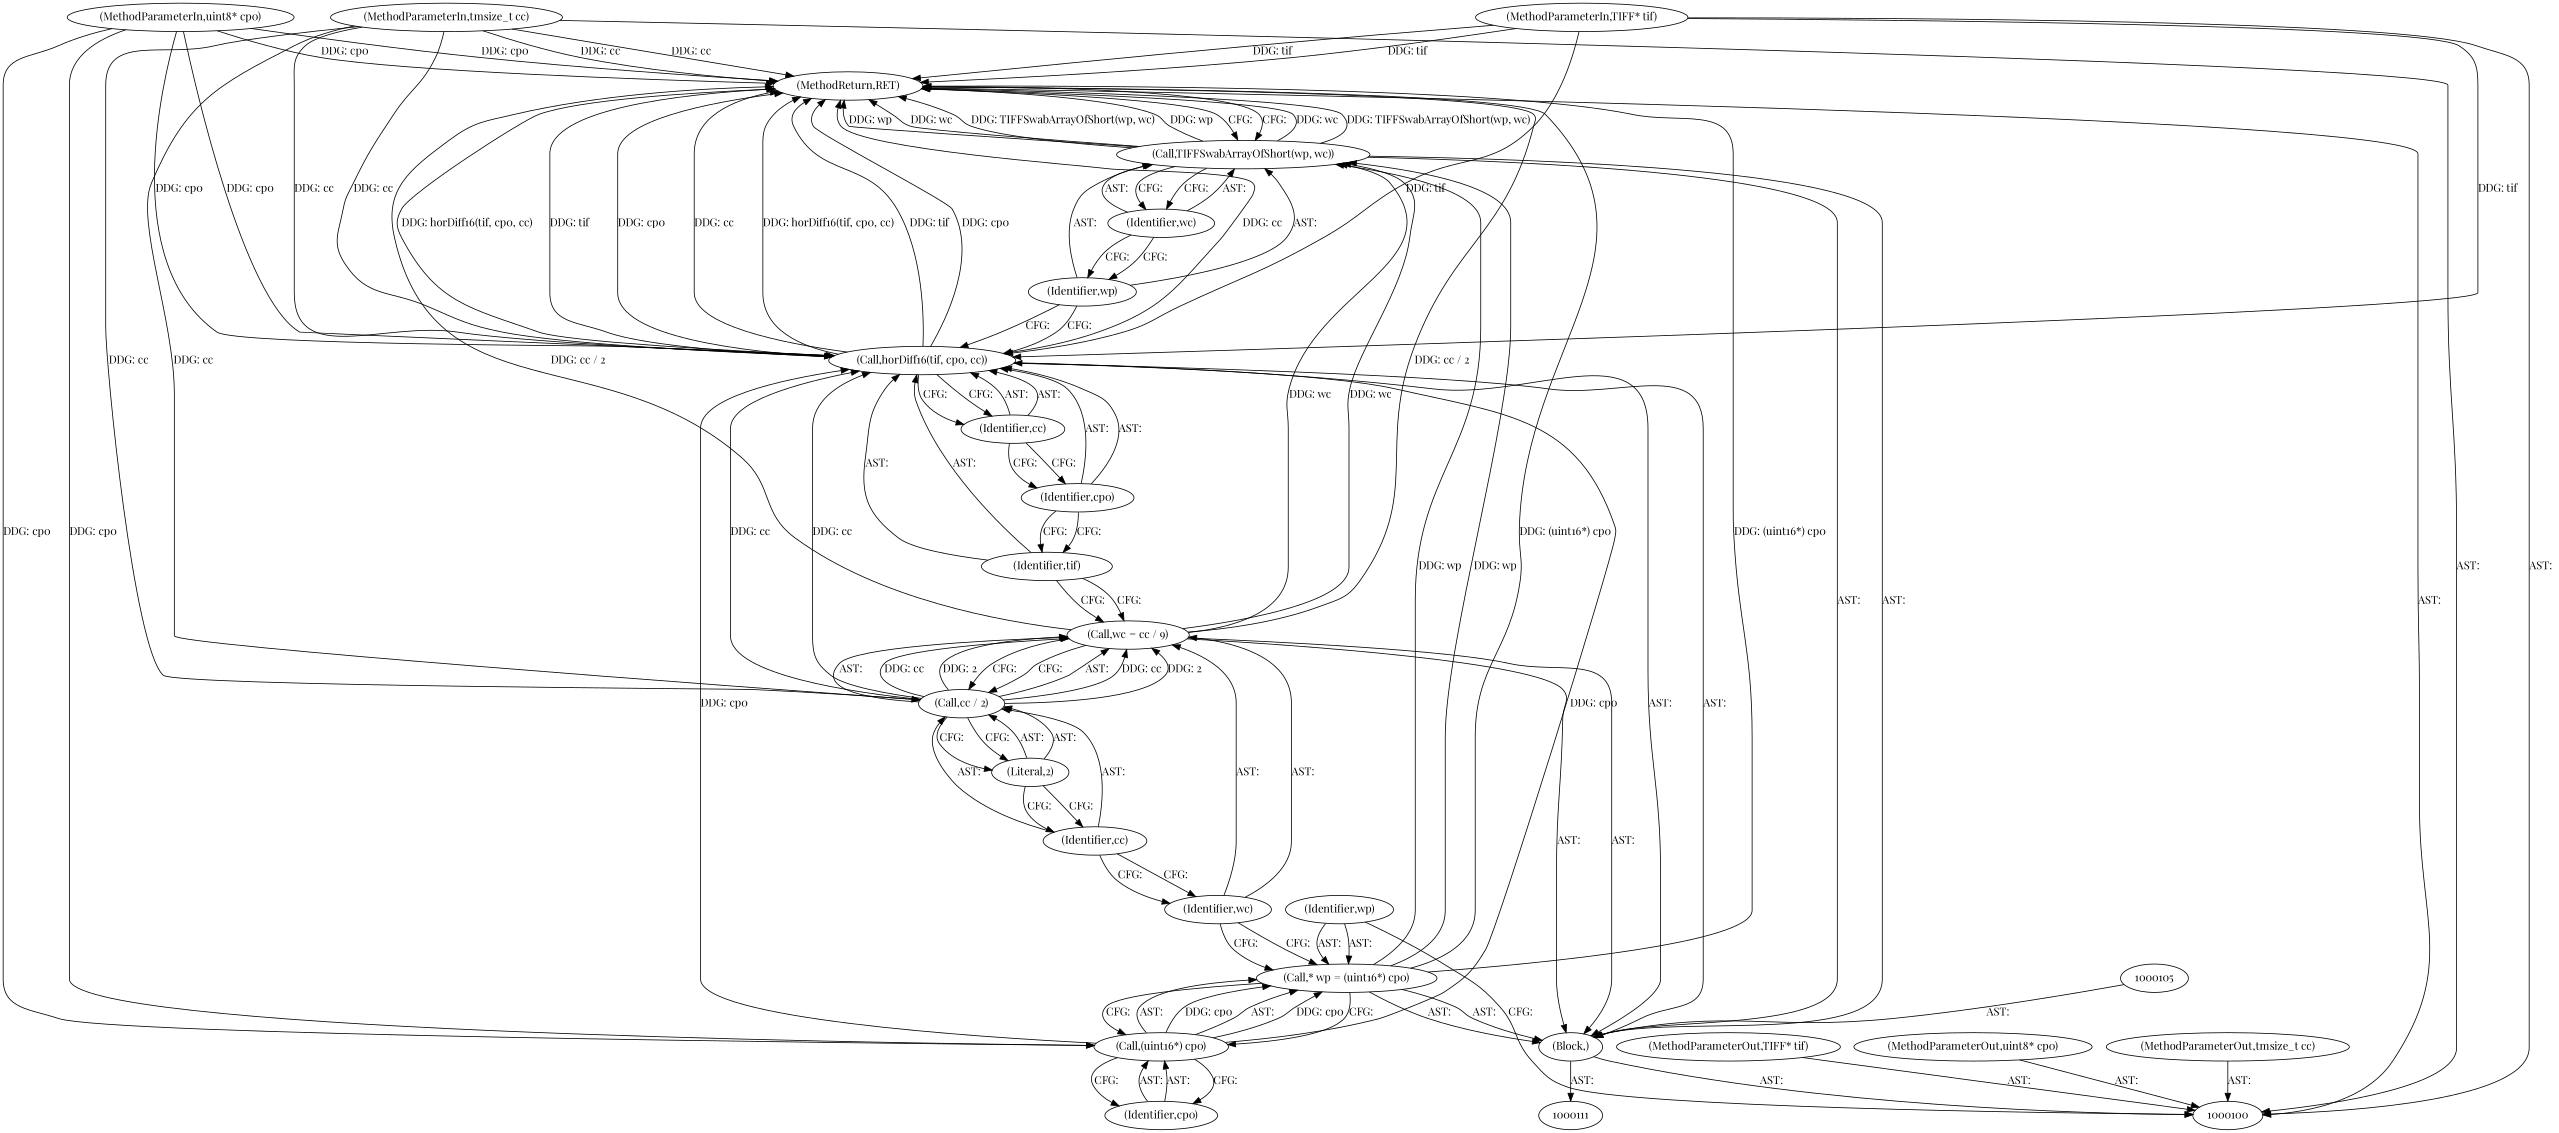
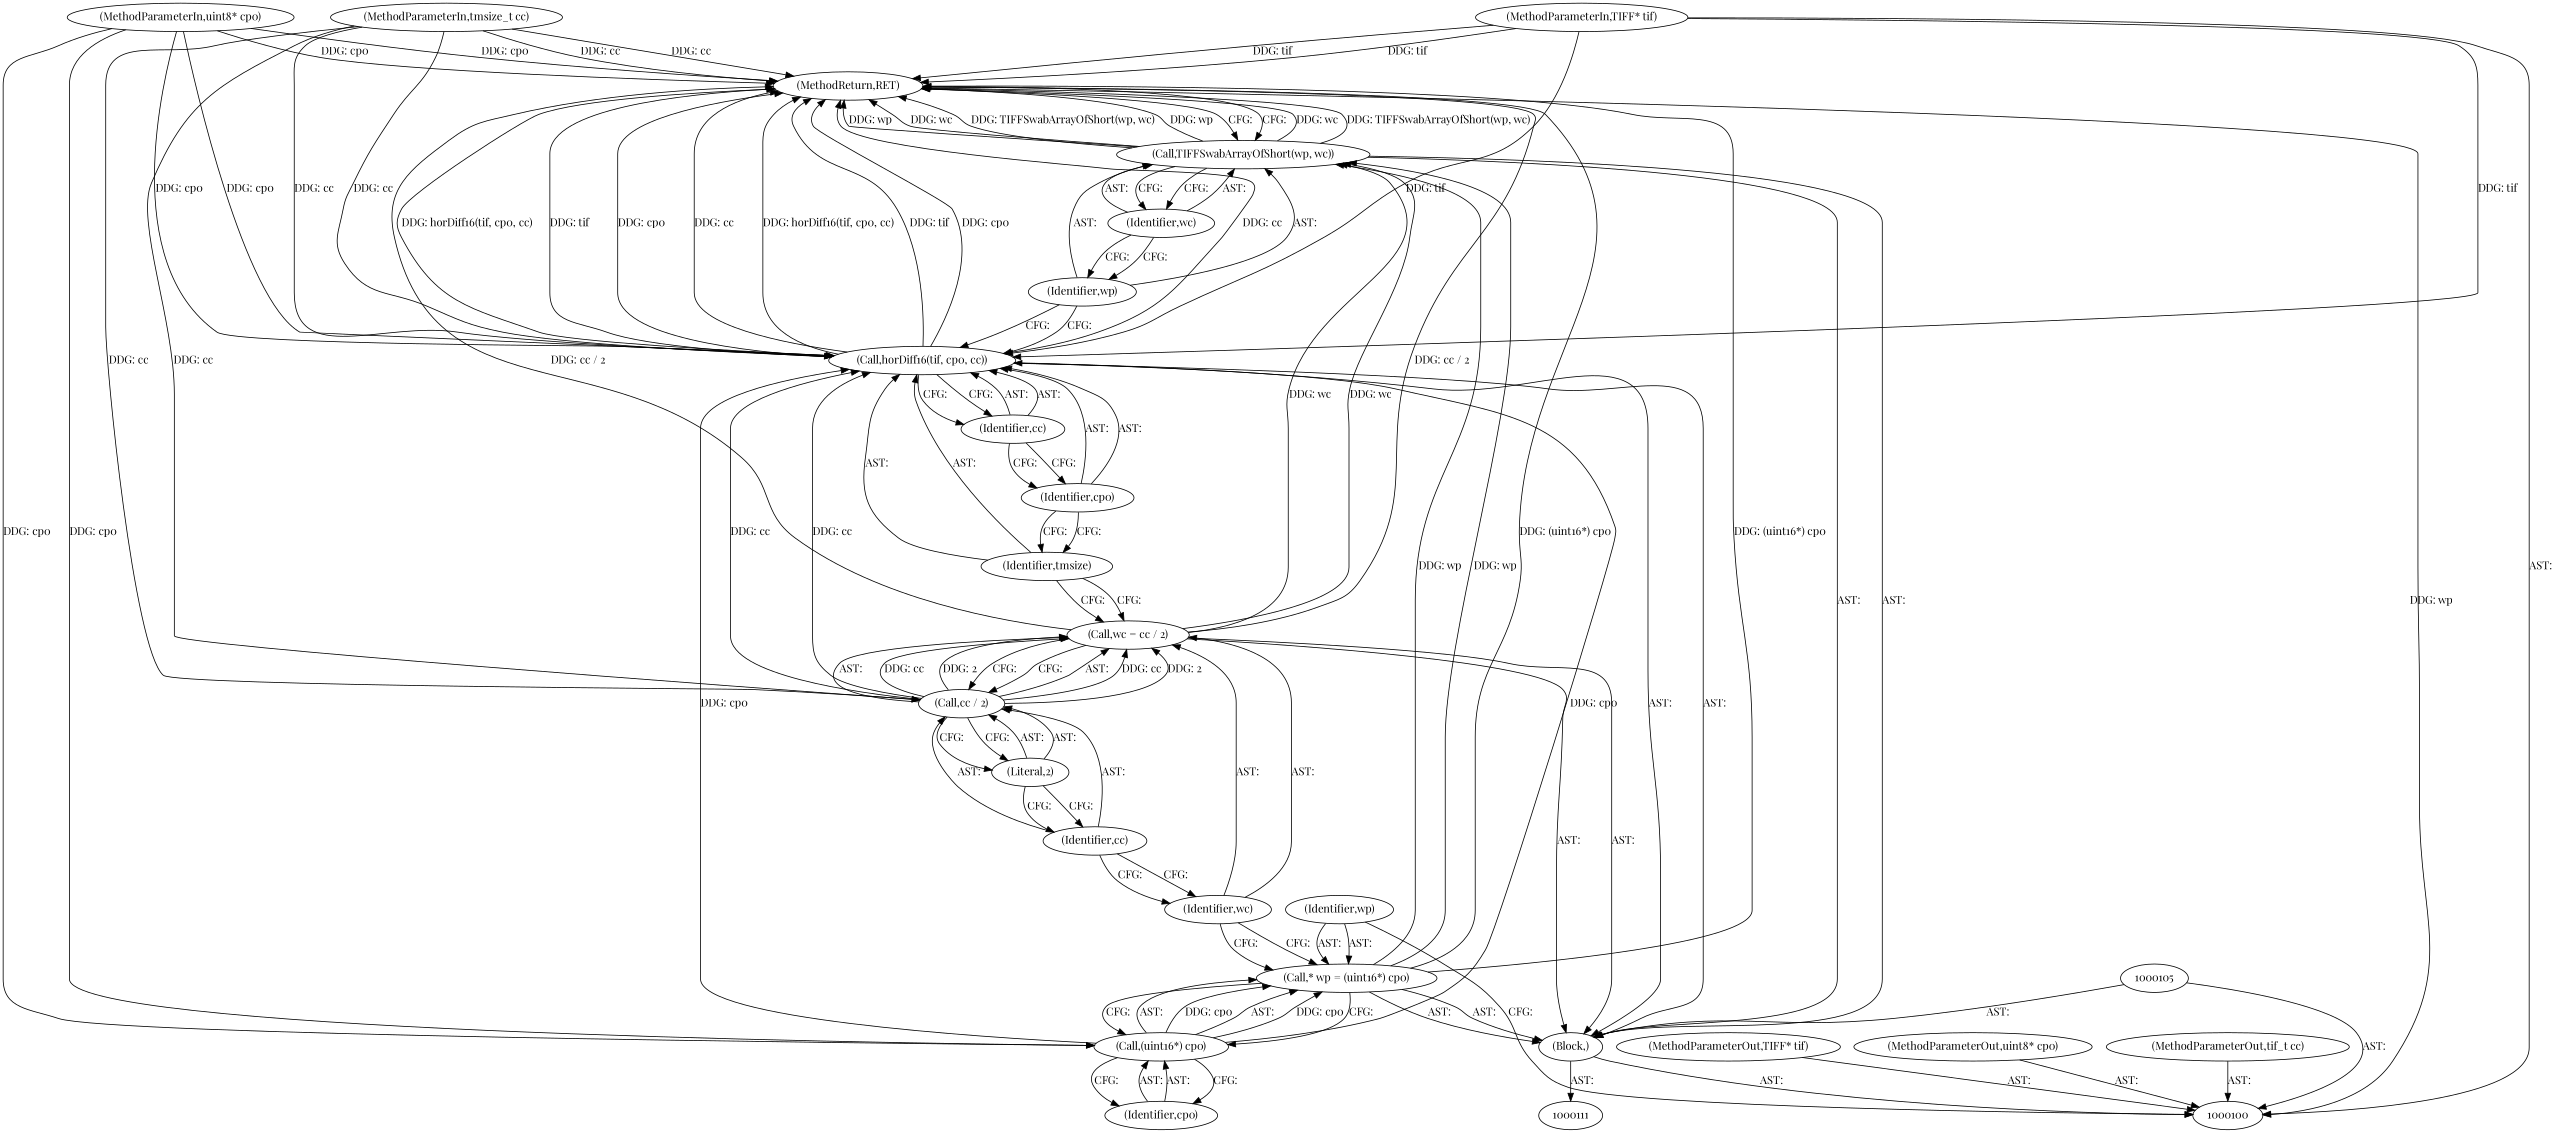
edge "(MethodParameterIn,tmsize_t cc)" -> "1000100": now "1000105" -> "1000100"
node "(Identifier,tif)": label "(Identifier,tif)" -> "(Identifier,tmsize)"
edge "(MethodReturn,RET)" -> "1000100": label "AST: " -> "DDG: wp"
node "(Call,wc = cc / 9)": label "(Call,wc = cc / 9)" -> "(Call,wc = cc / 2)"
node "(MethodParameterOut,tmsize_t cc)": label "(MethodParameterOut,tmsize_t cc)" -> "(MethodParameterOut,tif_t cc)"
